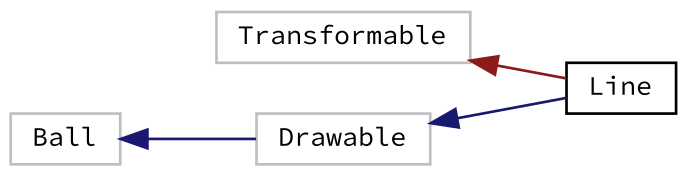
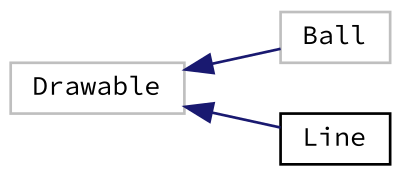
node "Transformable": removed
edge "Drawable" -> "Ball": reversed
